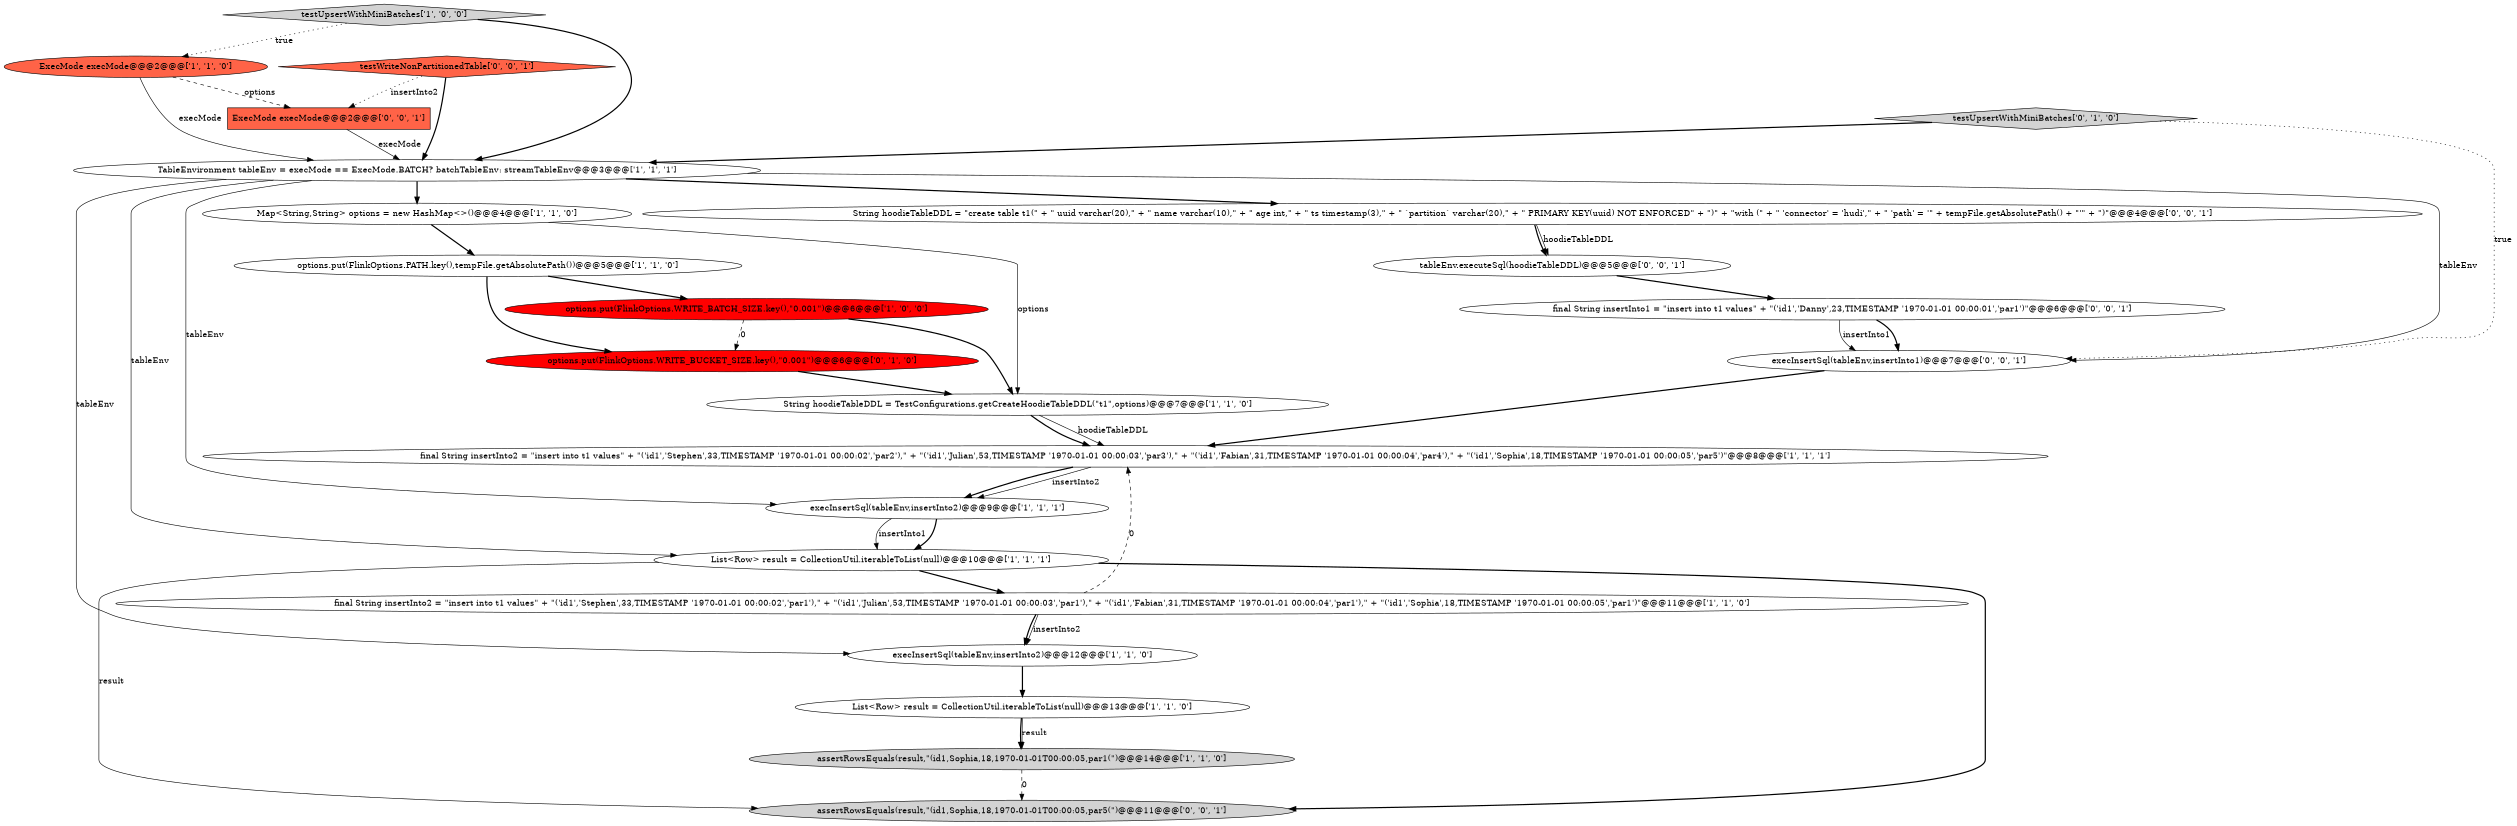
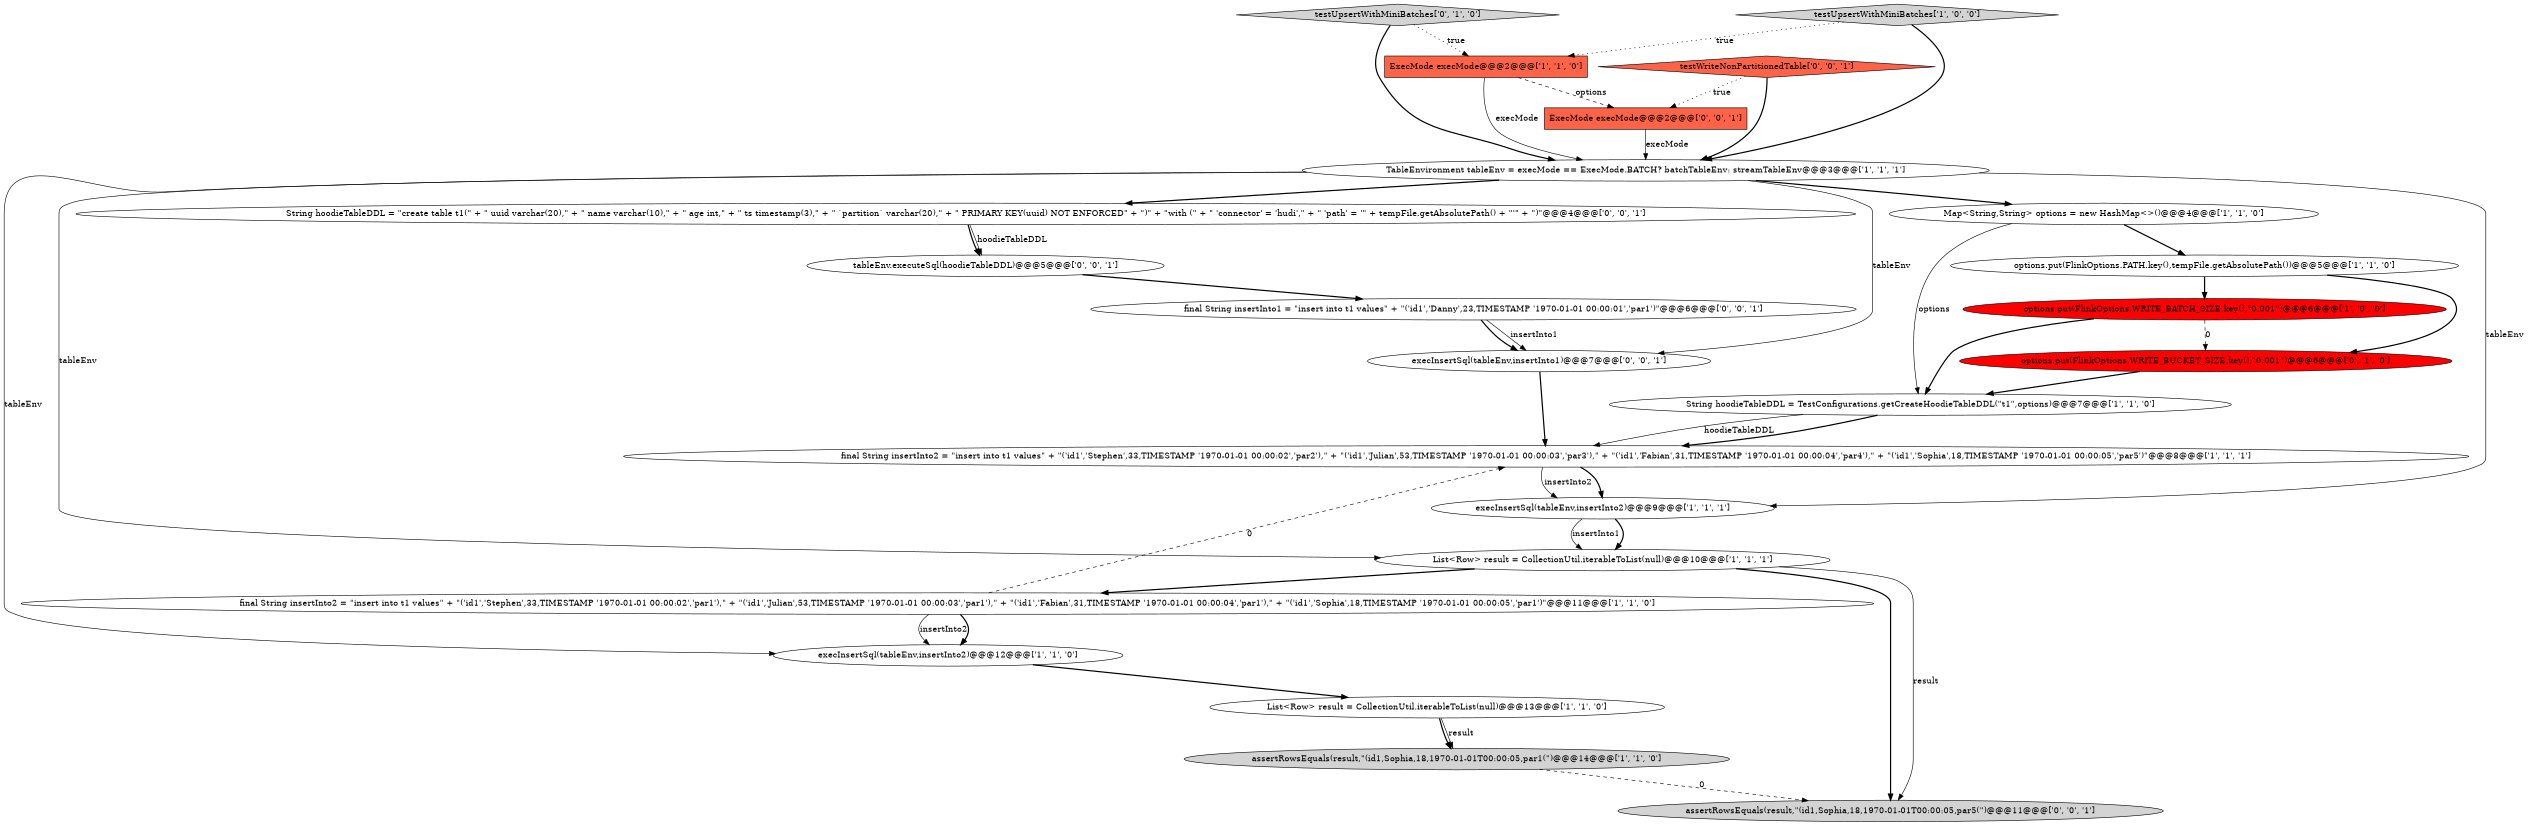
node "ExecMode execMode@@@2@@@['1', '1', '0']": shape ellipse -> box
edge "testWriteNonPartitionedTable['0', '0', '1']" -> "ExecMode execMode@@@2@@@['0', '0', '1']": label "insertInto2" -> "true"
edge "testUpsertWithMiniBatches['0', '1', '0']" -> "execInsertSql(tableEnv,insertInto1)@@@7@@@['0', '0', '1']": now "testUpsertWithMiniBatches['0', '1', '0']" -> "ExecMode execMode@@@2@@@['1', '1', '0']"
